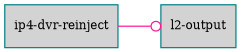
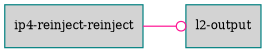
node "ip4-dvr-reinject": label "ip4-dvr-reinject" -> "ip4-reinject-reinject"
